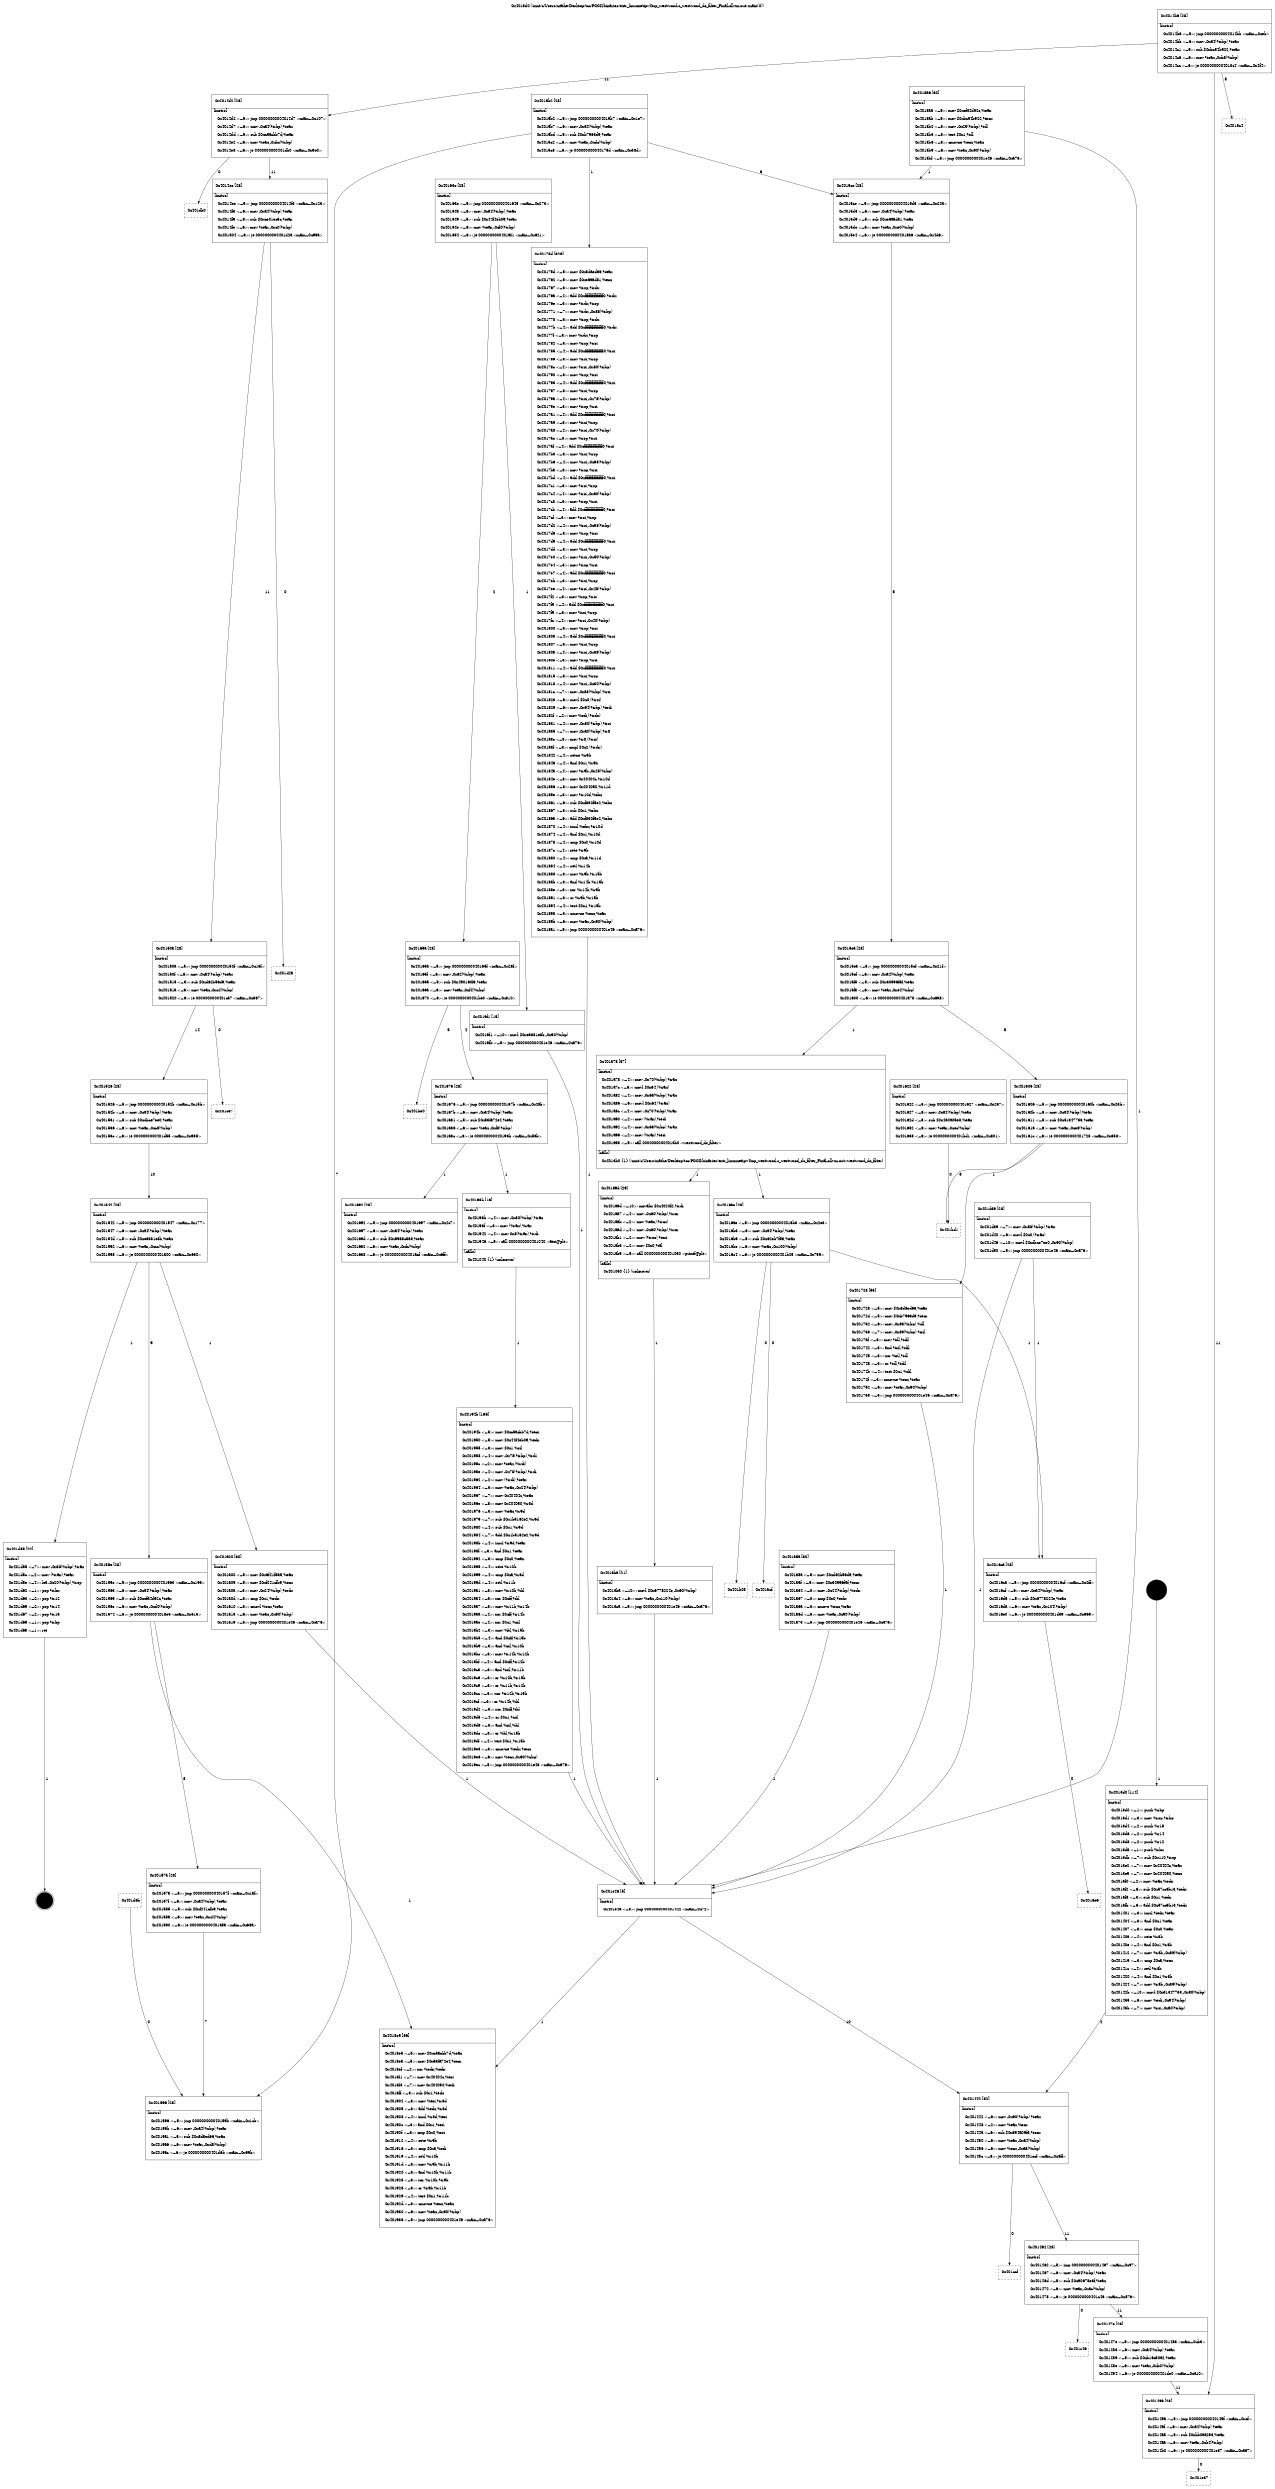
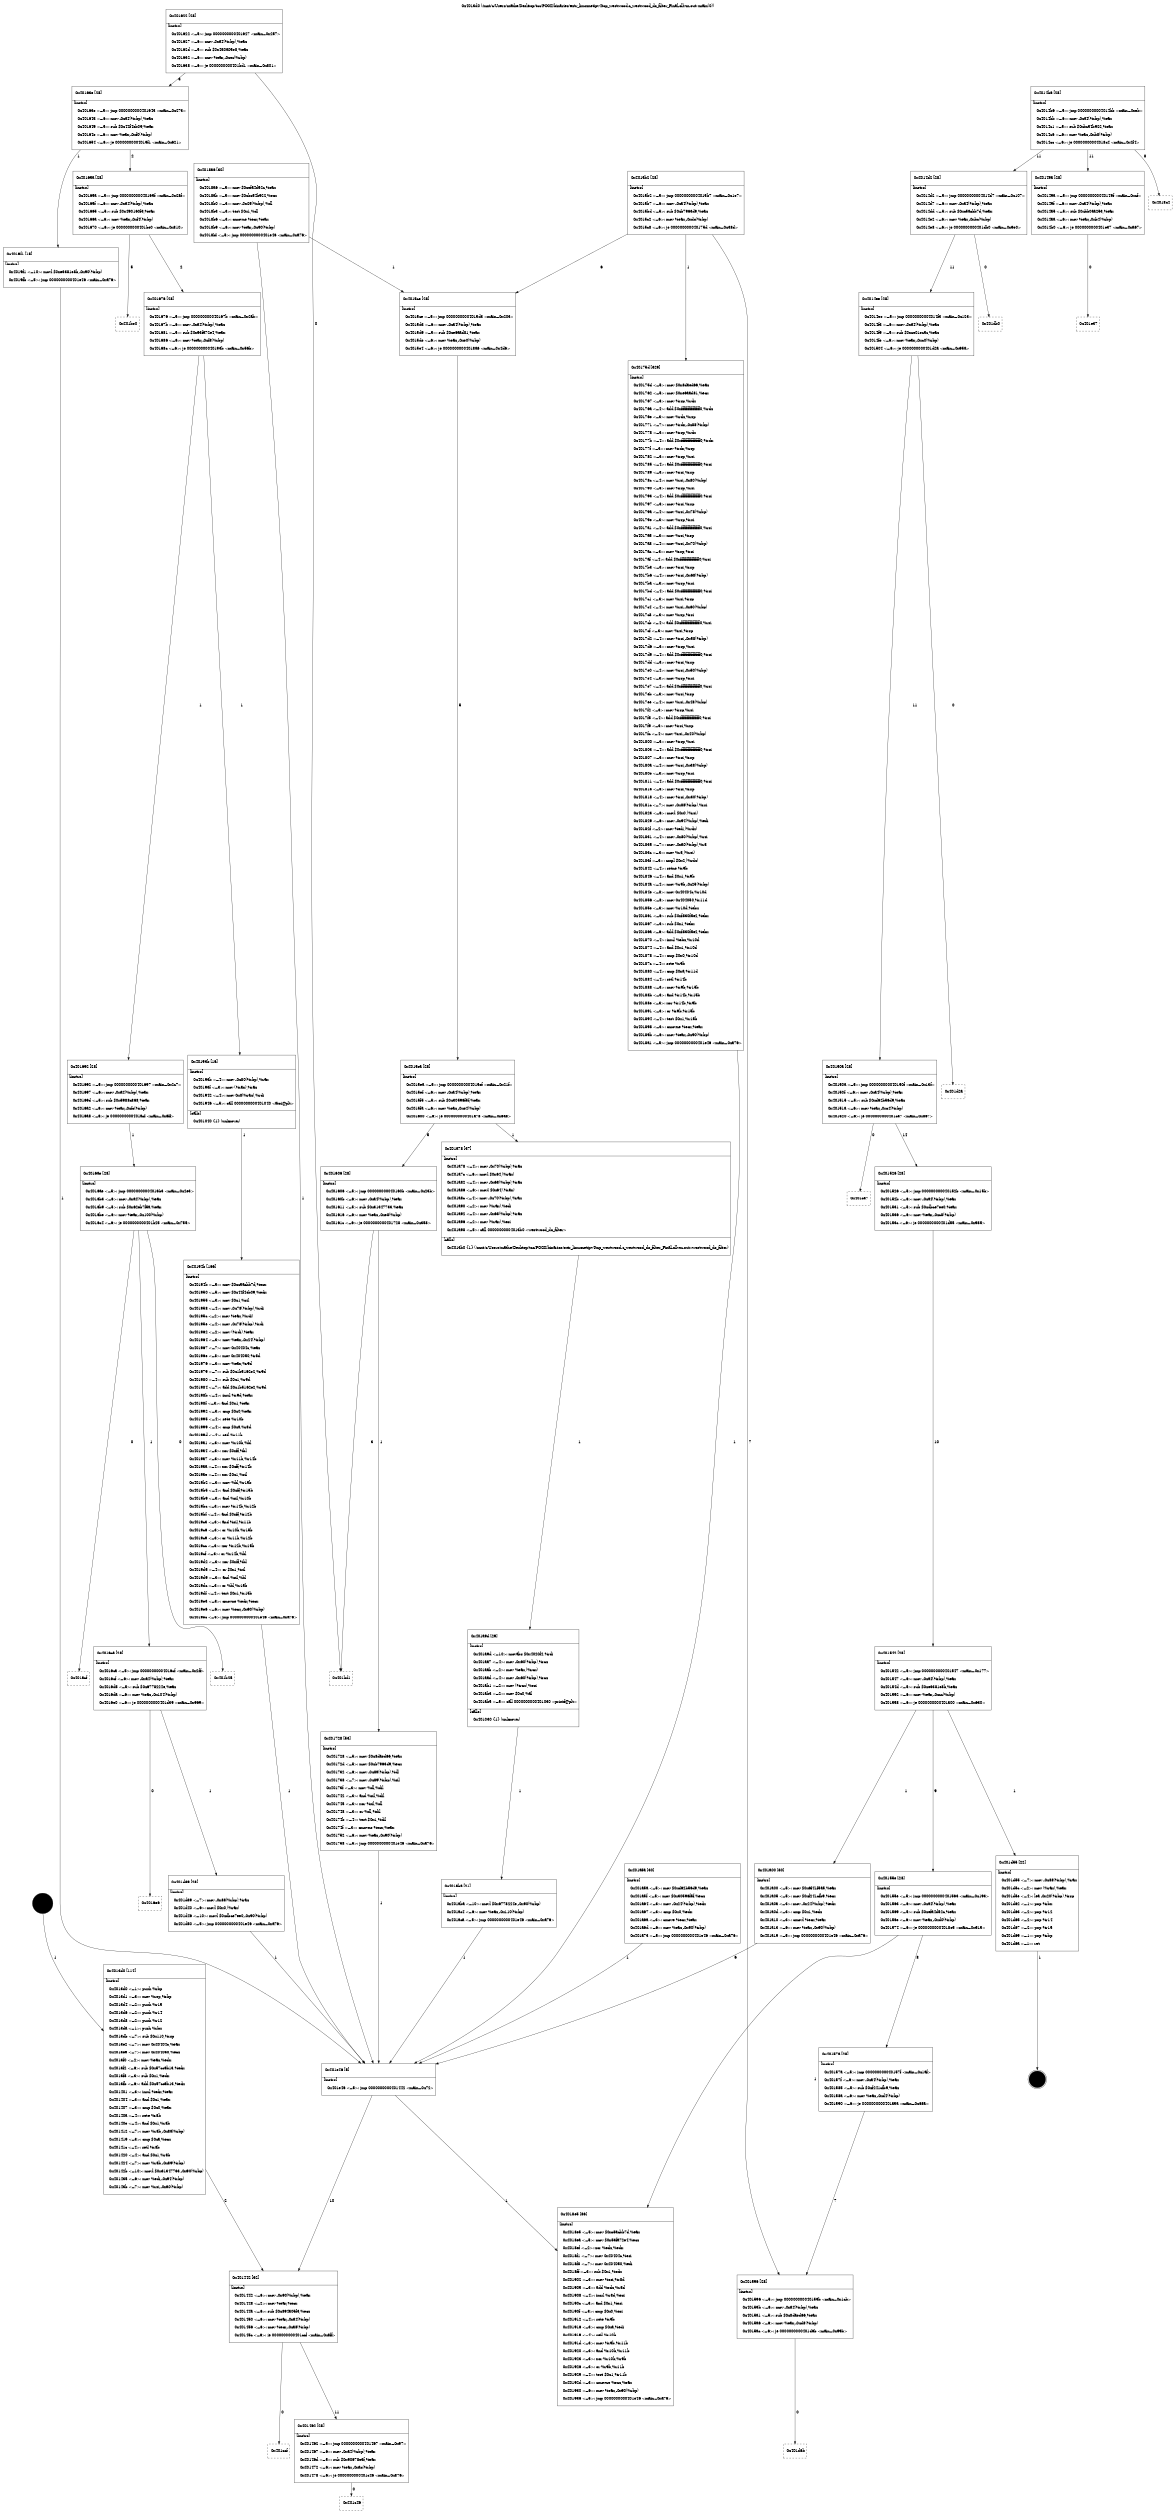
edge "0x401622 [28]" -> "0x40163e [28]": added, label "3"
edge "0x401a78 [37]" -> "0x4016ae [28]": now "0x401692 [28]" -> "0x4016ae [28]"
edge "0x401d39 [28]" -> "0x4016ca [28]": reversed
edge "0x401a00 [30]" -> "0x401e46 [5]": label " 1" -> " 6"
edge "0x401d6b" -> "0x401596 [28]": reversed
node "0x40147e [28]": removed
